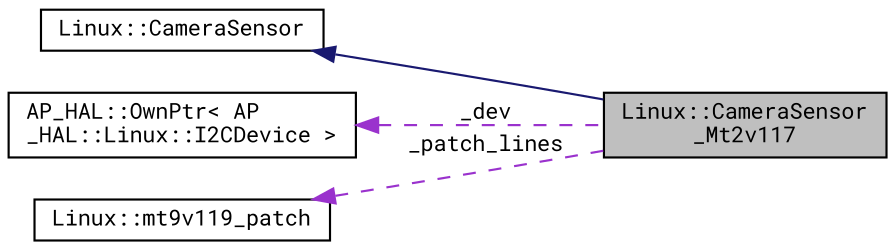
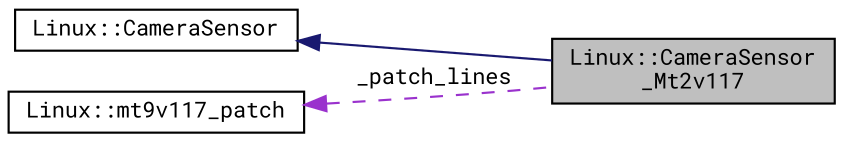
node "AP_HAL::OwnPtr< AP _HAL::Linux::I2CDevice >": removed
node "Linux::mt9v119_patch": label "Linux::mt9v119_patch" -> "Linux::mt9v117_patch"
